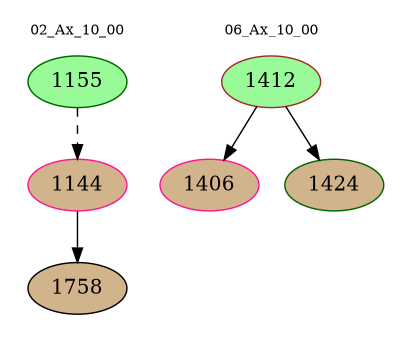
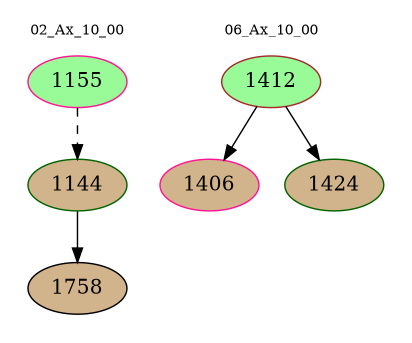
node "1155": color darkgreen -> deeppink
node "1144": color deeppink -> darkgreen
